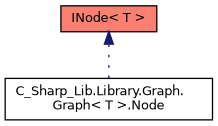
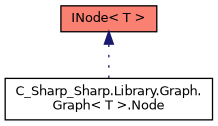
node "C_Sharp_Lib.Library.Graph. Graph< T >.Node": label "C_Sharp_Lib.Library.Graph. Graph< T >.Node" -> "C_Sharp_Sharp.Library.Graph. Graph< T >.Node"
